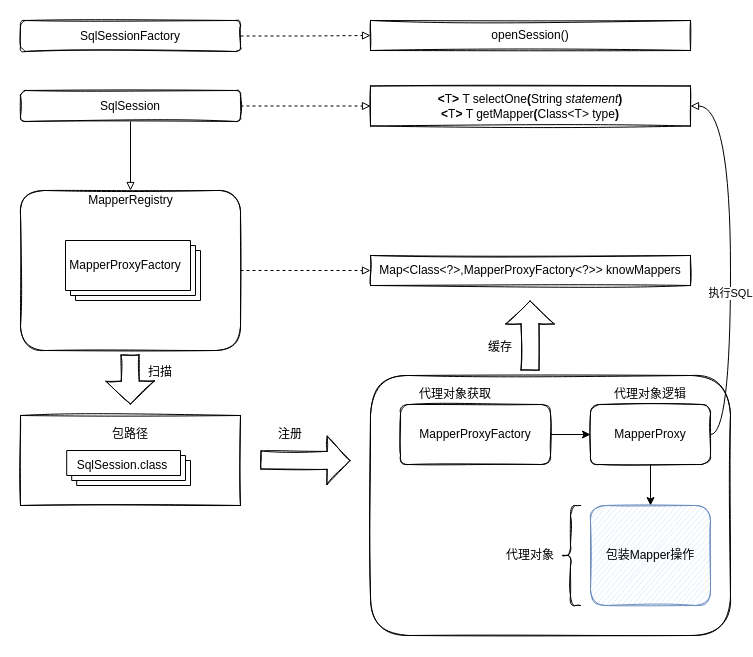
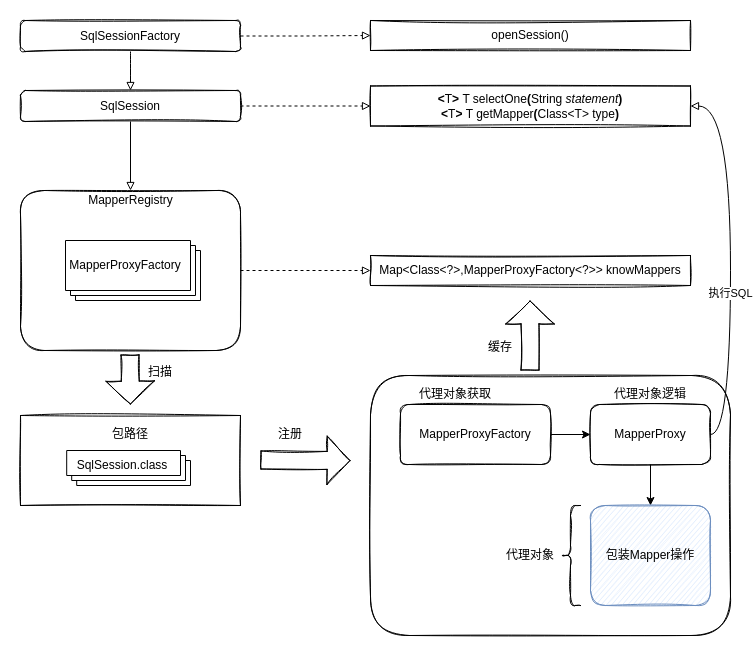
edge "SqlSessionFactory" -> "SqlSession": added
